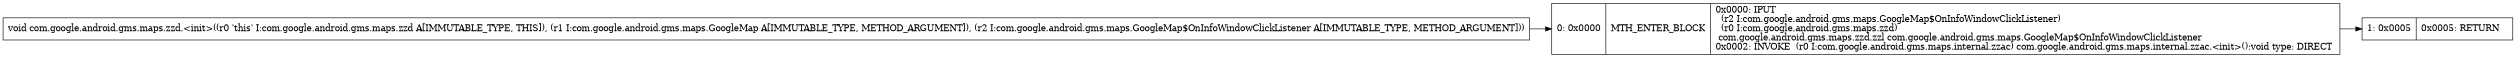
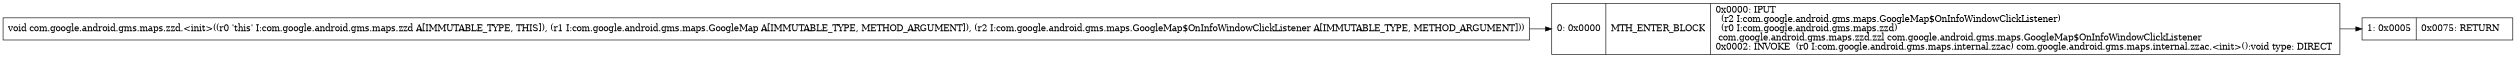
node "1: 0x0005": text "0x0005: RETURN" -> "0x0075: RETURN"
